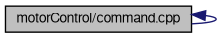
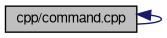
node "motorControl/command.cpp": label "motorControl/command.cpp" -> "cpp/command.cpp"
